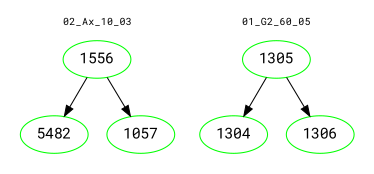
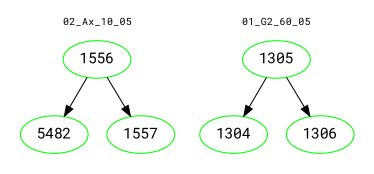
cluster "02_Ax_10_03": label "02_Ax_10_03" -> "02_Ax_10_05"
node "1057": label "1057" -> "1557"
